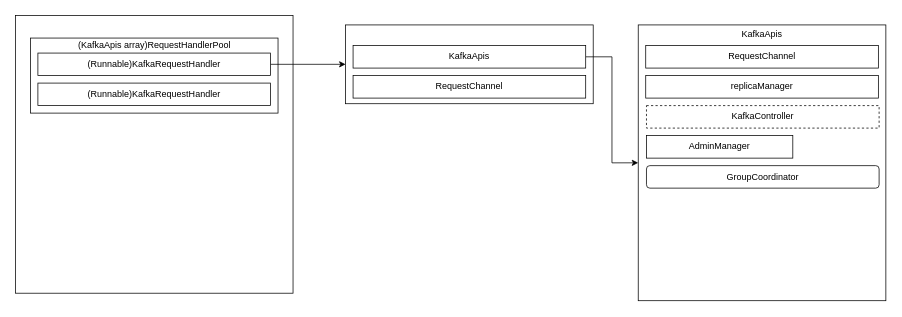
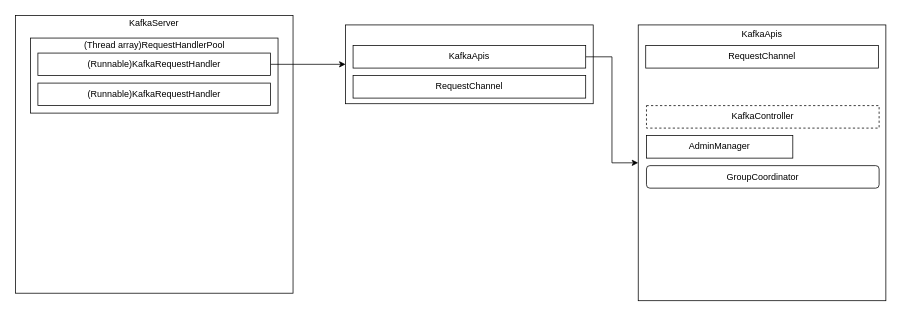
node "KafkaServer": added
node "(KafkaApis array)RequestHandlerPool": label "(KafkaApis array)RequestHandlerPool" -> "(Thread array)RequestHandlerPool"
node "replicaManager": removed
